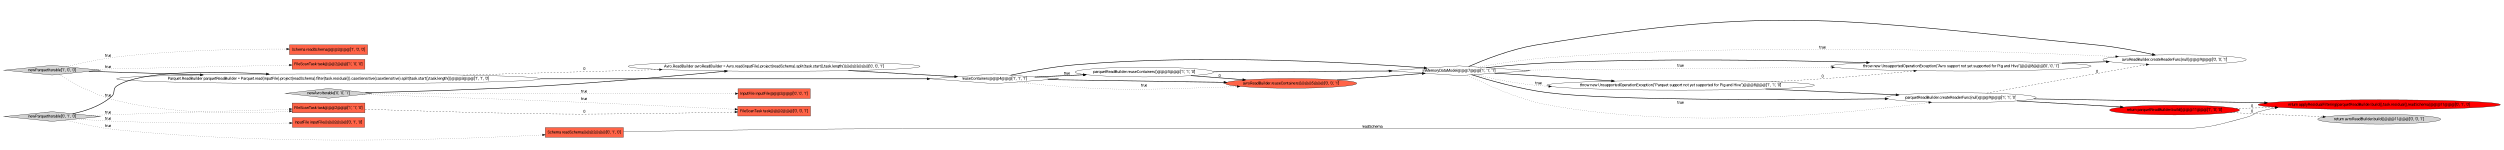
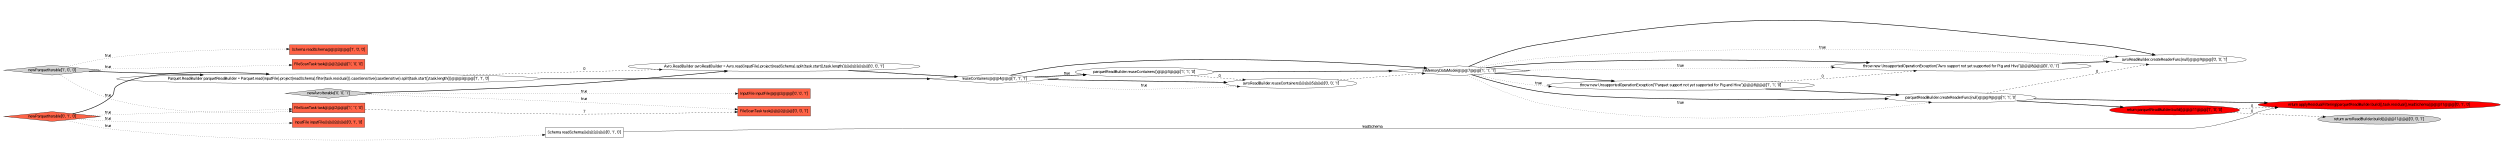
edge "avroReadBuilder.reuseContainers()@@@5@@@['0', '0', '1']" -> "inMemoryDataModel@@@7@@@['1', '1', '1']": style bold -> dashed
edge "parquetReadBuilder.reuseContainers()@@@5@@@['1', '1', '0']" -> "avroReadBuilder.reuseContainers()@@@5@@@['0', '0', '1']": style bold -> dashed
node "avroReadBuilder.reuseContainers()@@@5@@@['0', '0', '1']": fillcolor tomato -> white
edge "FileScanTask task@@@2@@@['1', '1', '0']" -> "FileScanTask task@@@2@@@['0', '0', '1']": label "0" -> "7"
node "newParquetIterable['0', '1', '0']": fillcolor lightgray -> tomato
node "Schema readSchema@@@2@@@['0', '1', '0']": fillcolor tomato -> white
